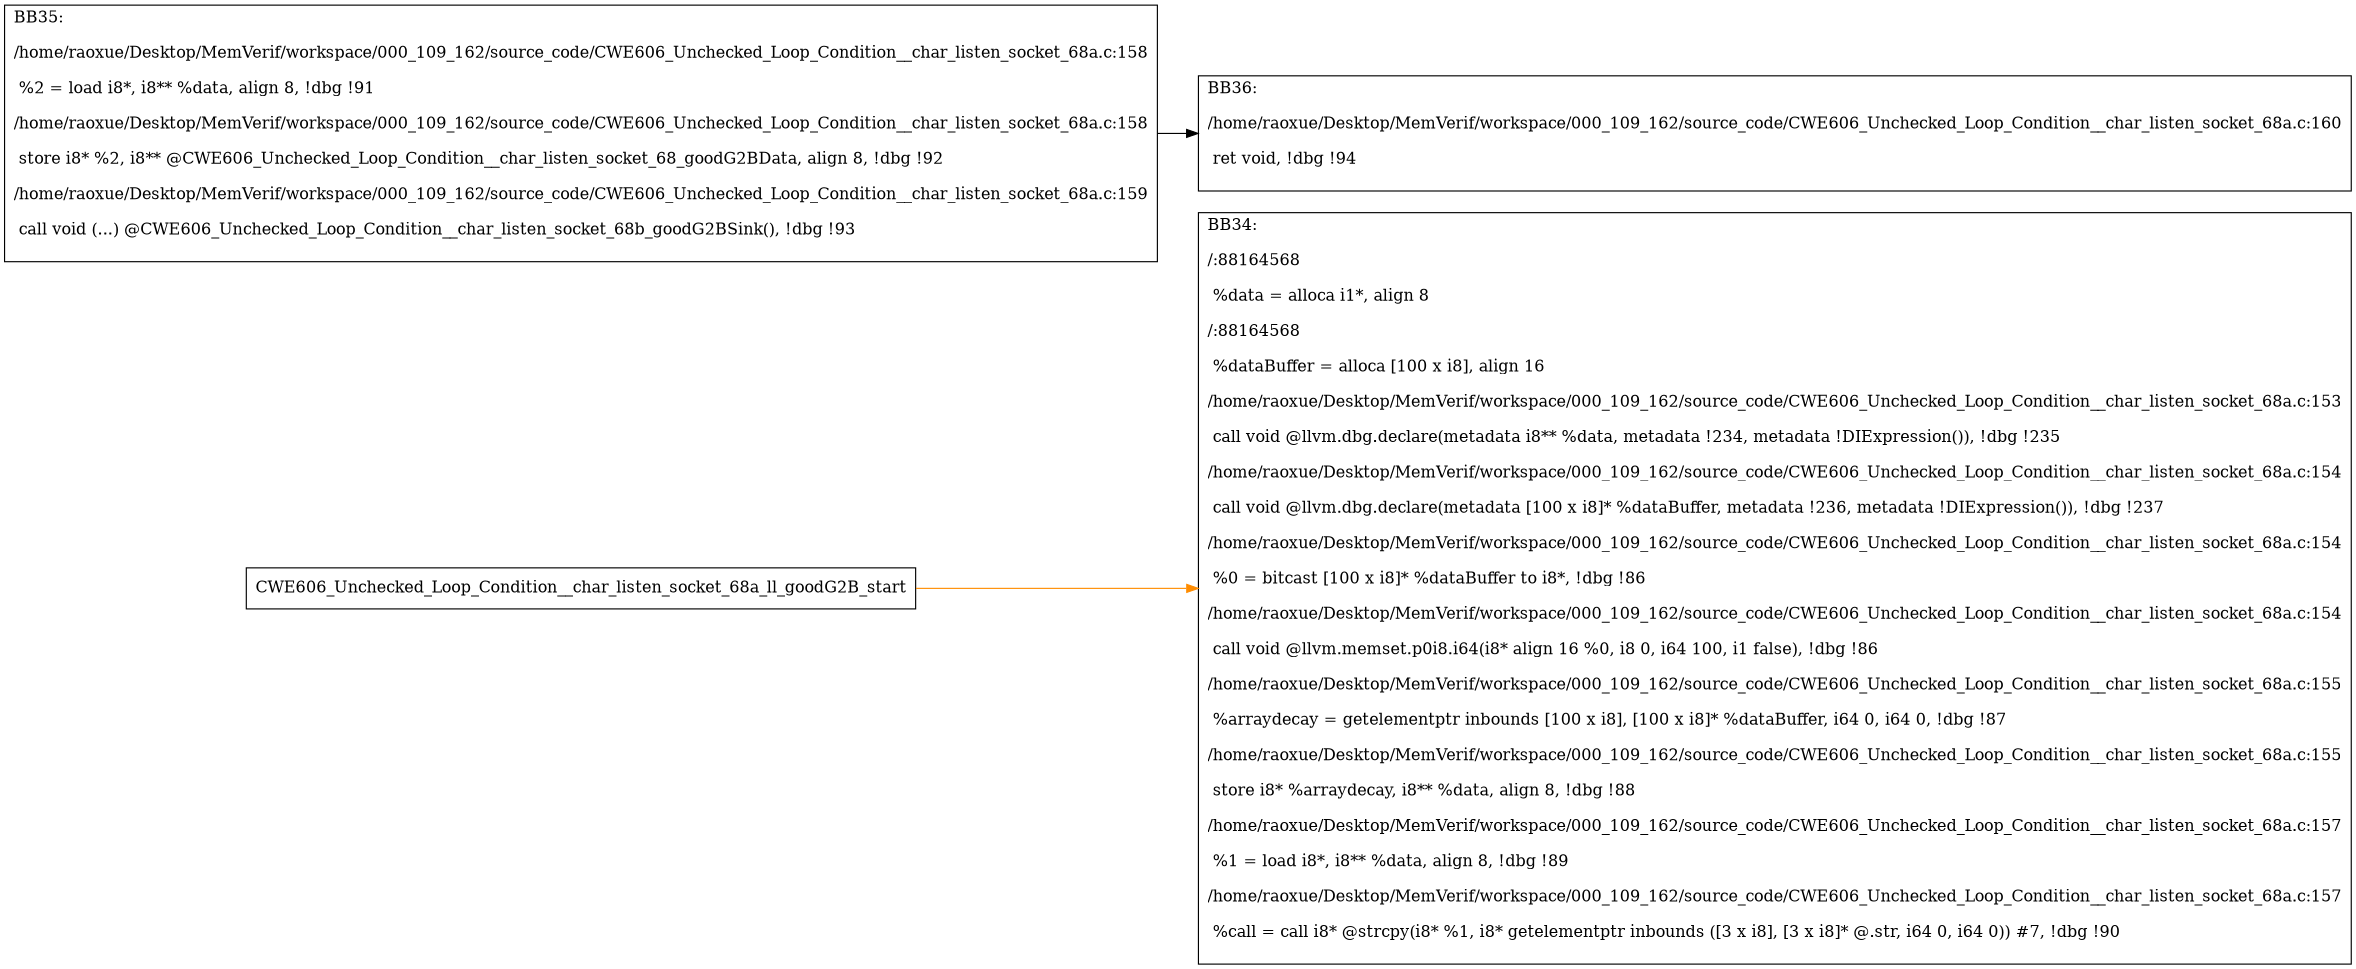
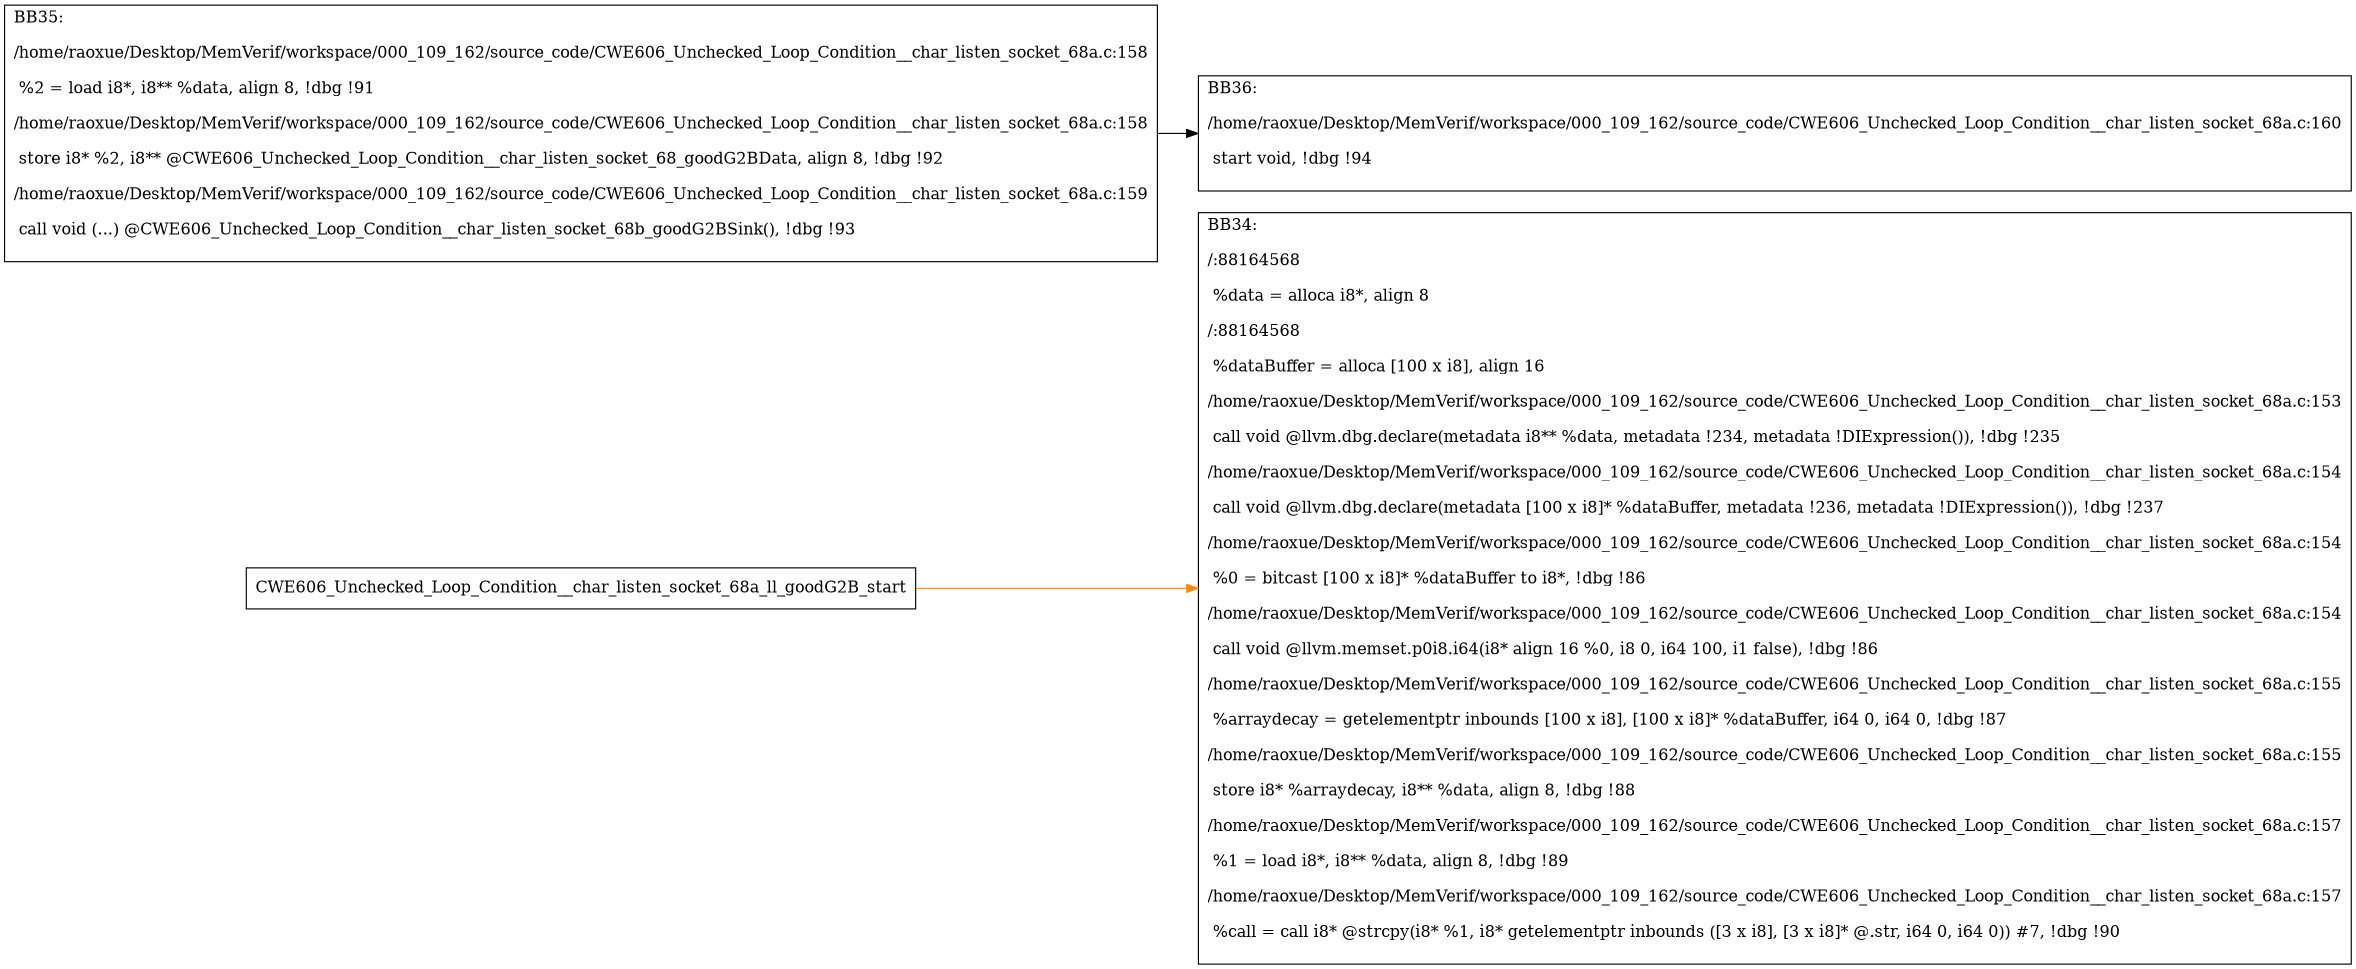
node "BB36:": text "ret void, !dbg !94" -> "start void, !dbg !94"
node "BB34:": text "%data = alloca i1*, align 8" -> "%data = alloca i8*, align 8"
